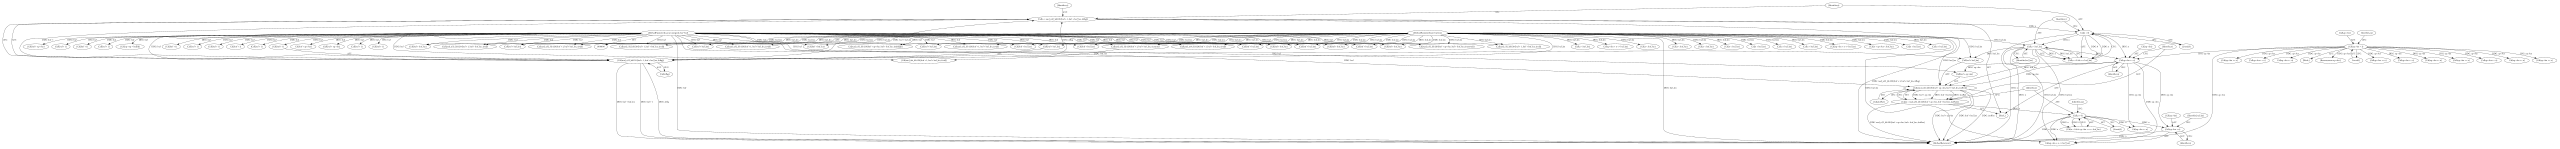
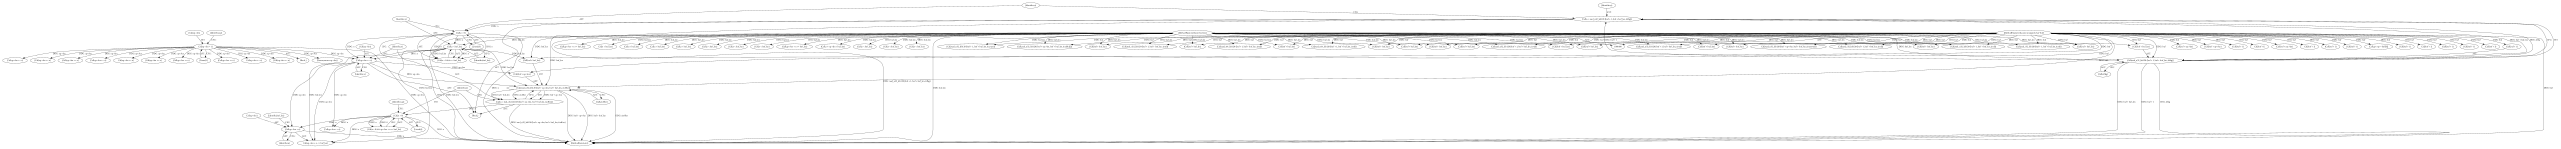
edge "(Call,read_u32_leb128 (buf + 1, buf + buf_len, &count))" -> "(Call,read_i64_leb128 (buf + 1, buf + buf_len, &val))": now "(MethodParameterIn,int buf_len)" -> "(Call,read_i64_leb128 (buf + 1, buf + buf_len, &val))"
